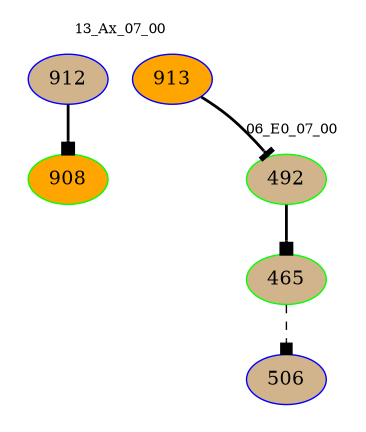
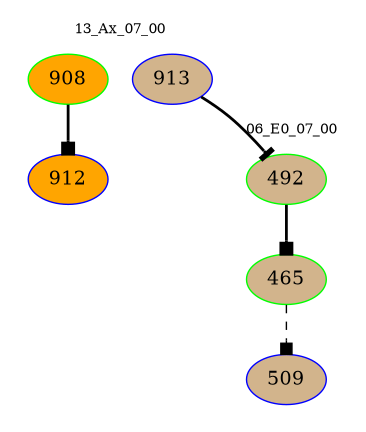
node "912": fillcolor tan -> orange
node "913": fillcolor orange -> tan
edge "912" -> "908": reversed
node "506": label "506" -> "509"
